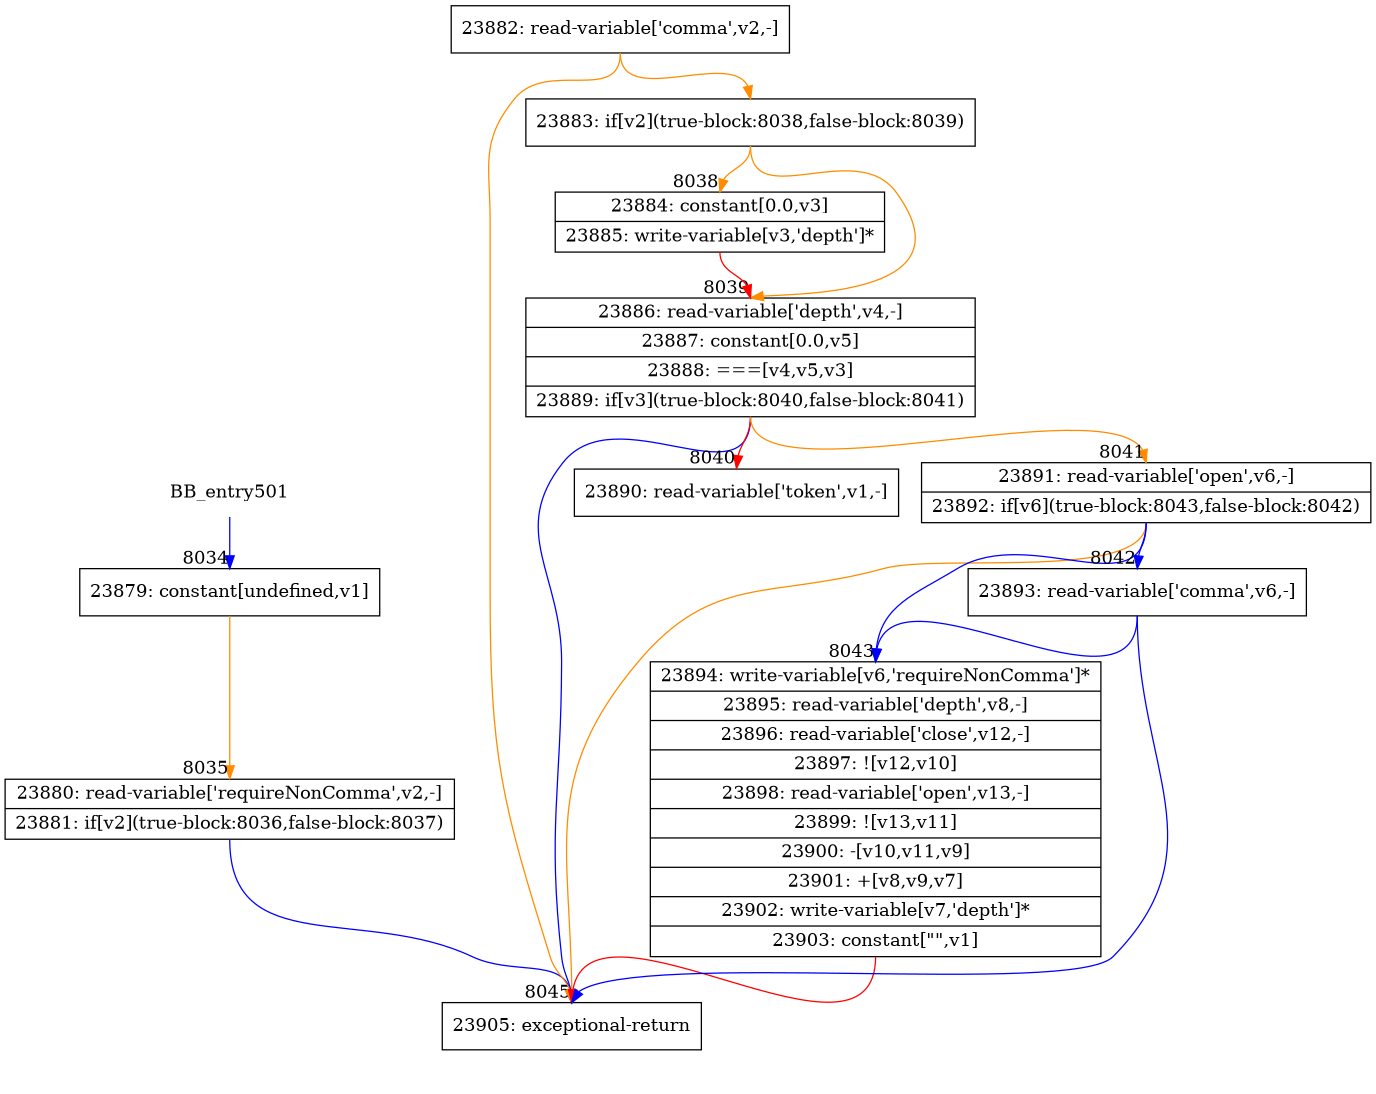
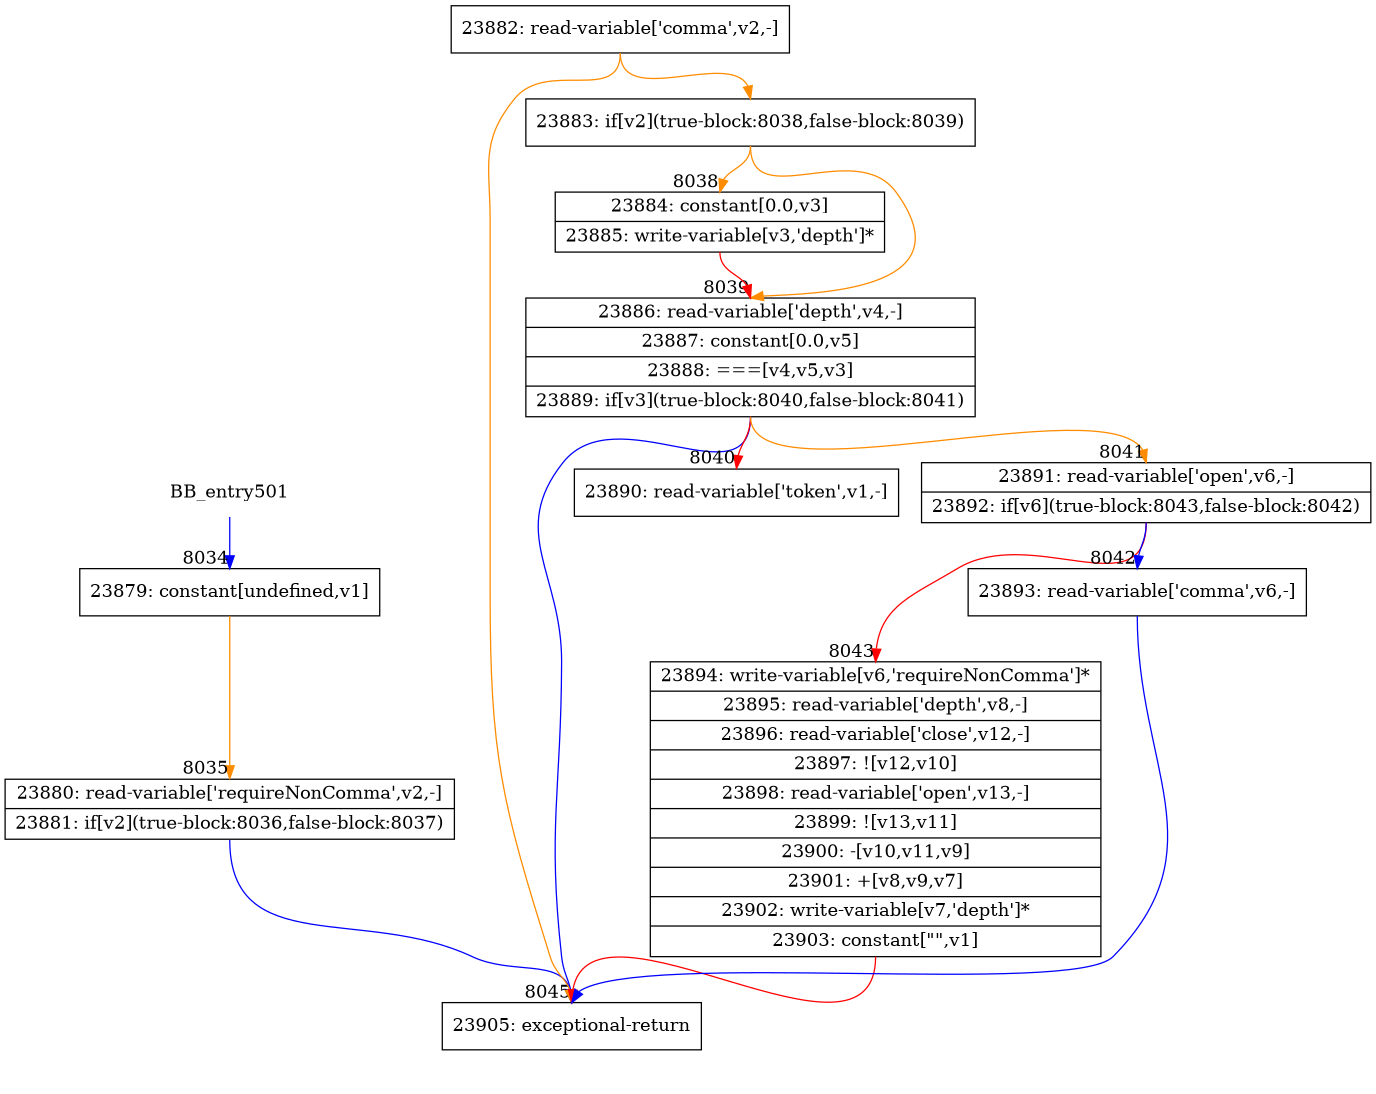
edge "23891: read-variable['open',v6,-]" -> "23894: write-variable[v6,'requireNonComma']*": color blue -> red
edge "23891: read-variable['open',v6,-]" -> "23905: exceptional-return": removed
edge "23893: read-variable['comma',v6,-]" -> "23894: write-variable[v6,'requireNonComma']*": removed
